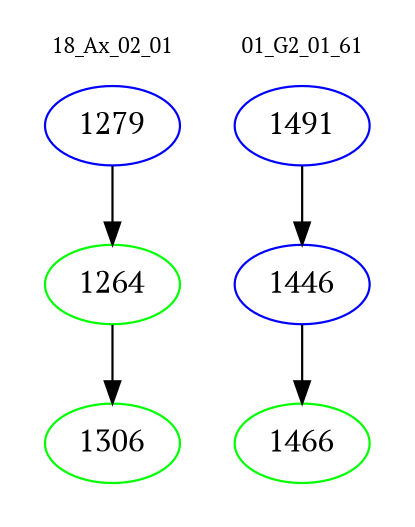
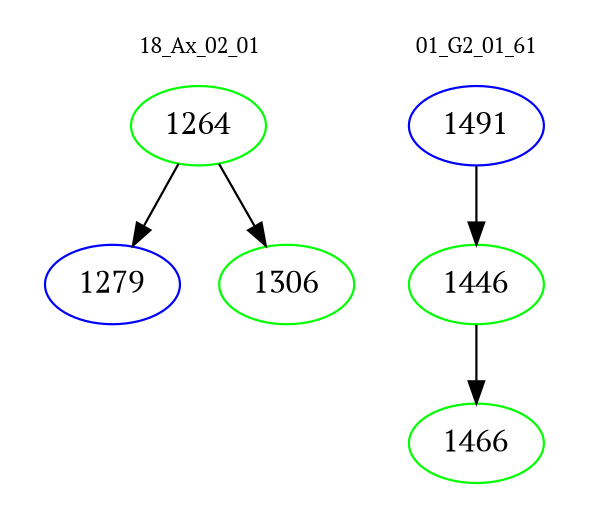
edge "1279" -> "1264": reversed
node "1446": color blue -> green
